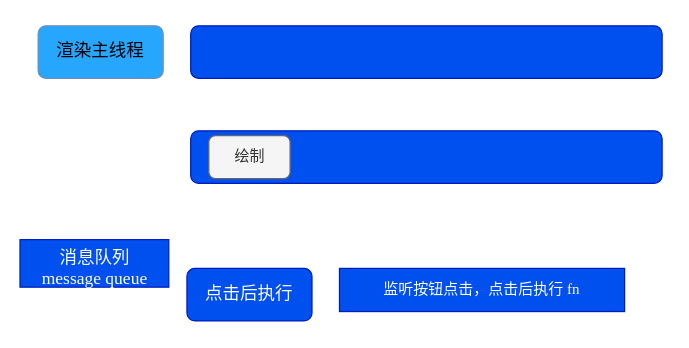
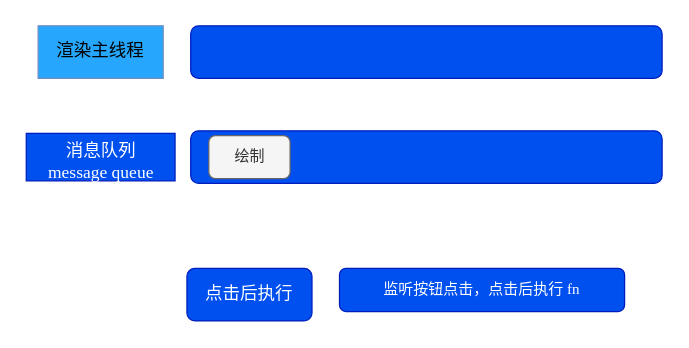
node "渲染主线程": shape rounded rectangle -> rectangle
node "消息队列 message queue": moved (94, 263) -> (101, 157)
node "监听按钮点击，点击后执行 fn": shape rectangle -> rounded rectangle
